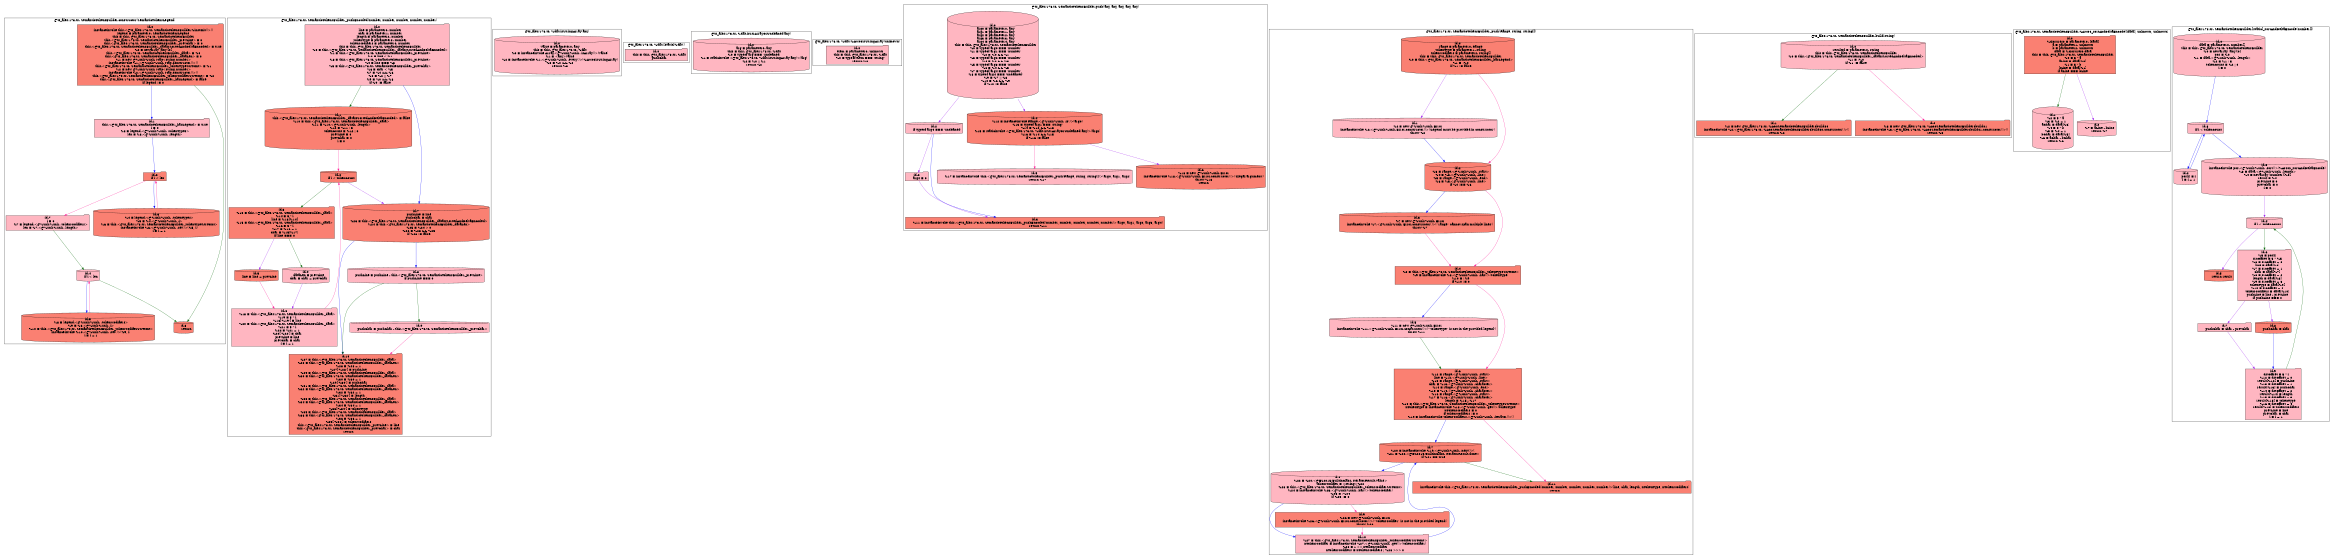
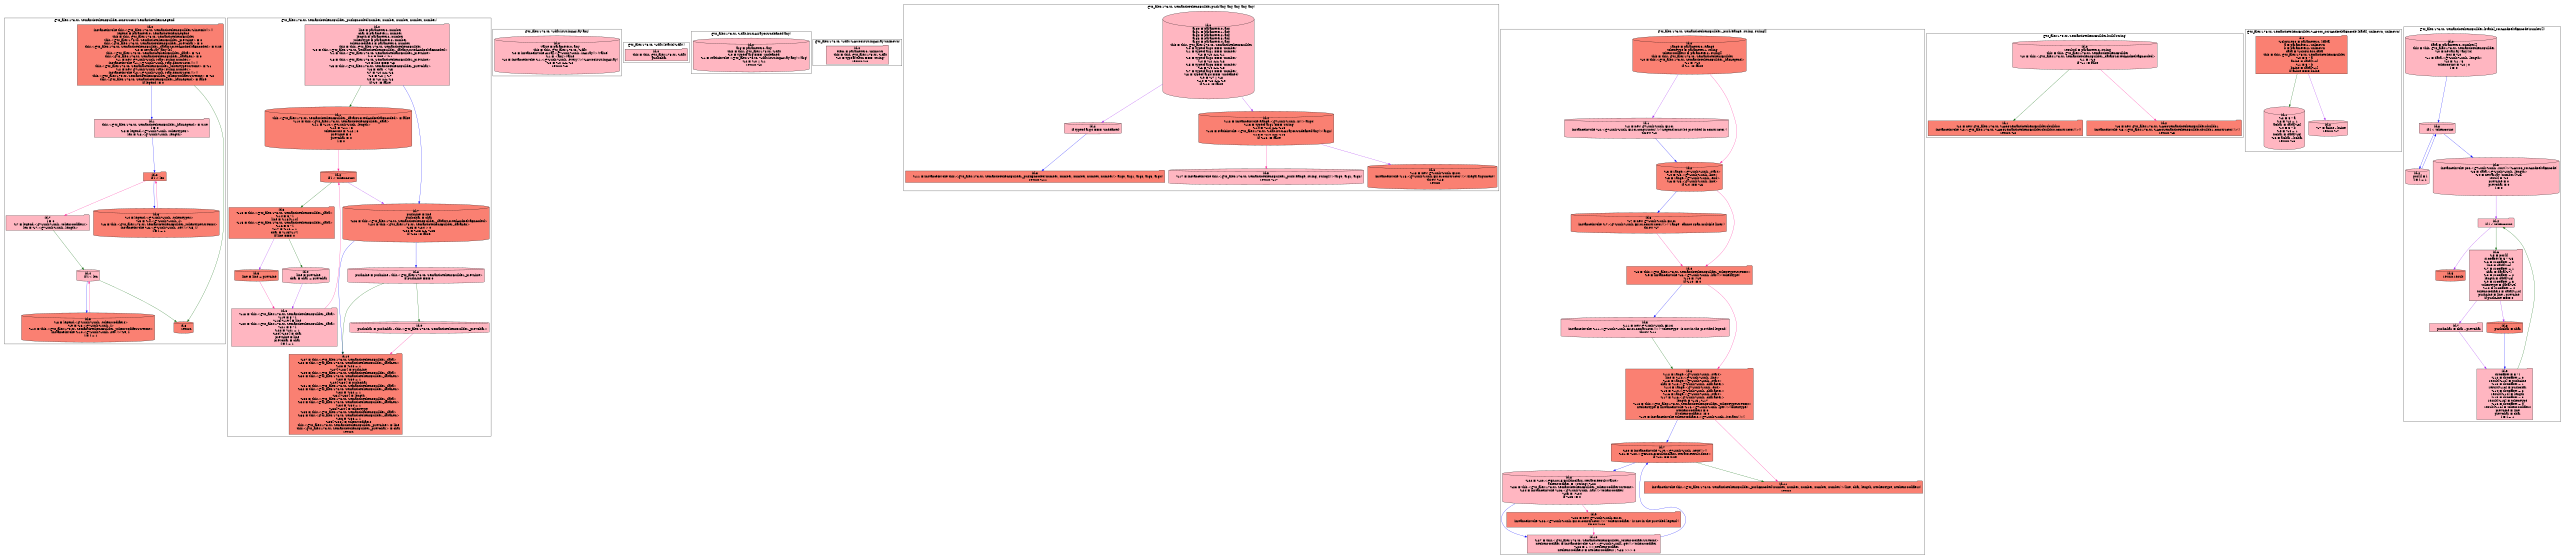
node "id:2 arg4 = 0": removed
node "id:4 if i < tokenCount": shape cylinder -> folder
node "id:4 dataLen = prevLine char = char + prevChar": label "id:4 dataLen = prevLine char = char + prevChar" -> "id:4 line = prevLine char = char + prevChar"
